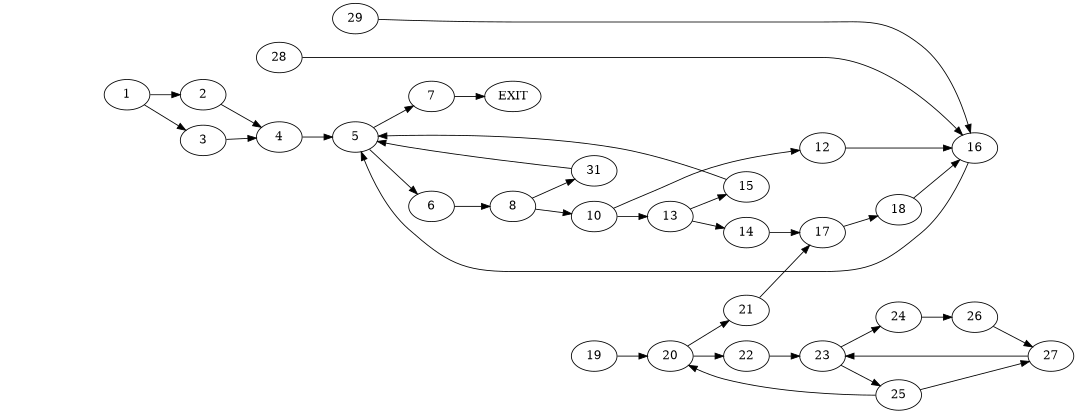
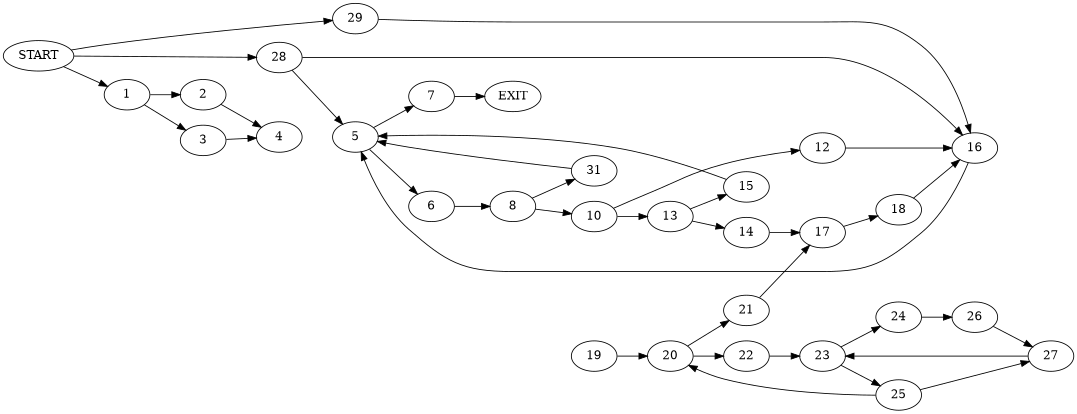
node "START": added
edge "4" -> "5": now "28" -> "5"
